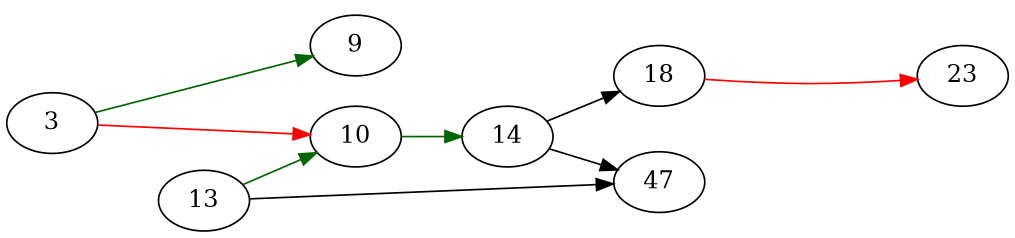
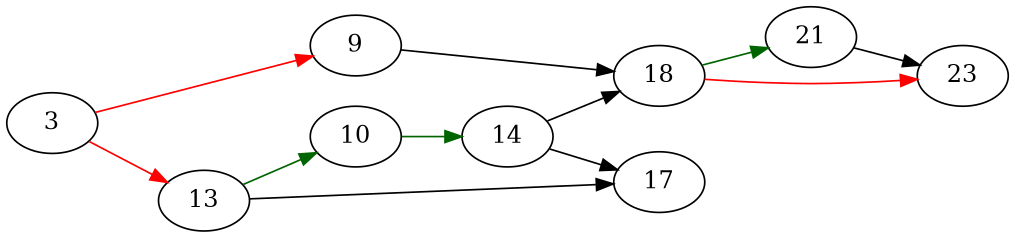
node "21": added
edge "9" -> "18": added
edge "3" -> "9": color darkgreen -> red
edge "3" -> "10": now "3" -> "13"
node "47": label "47" -> "17"
